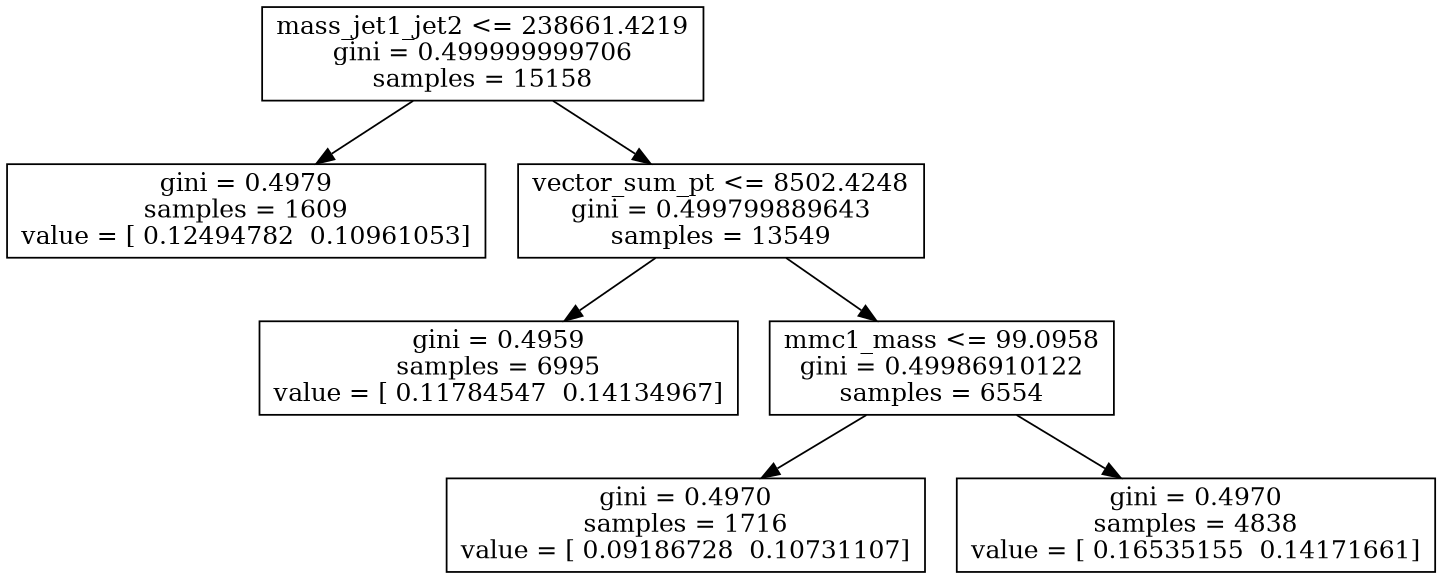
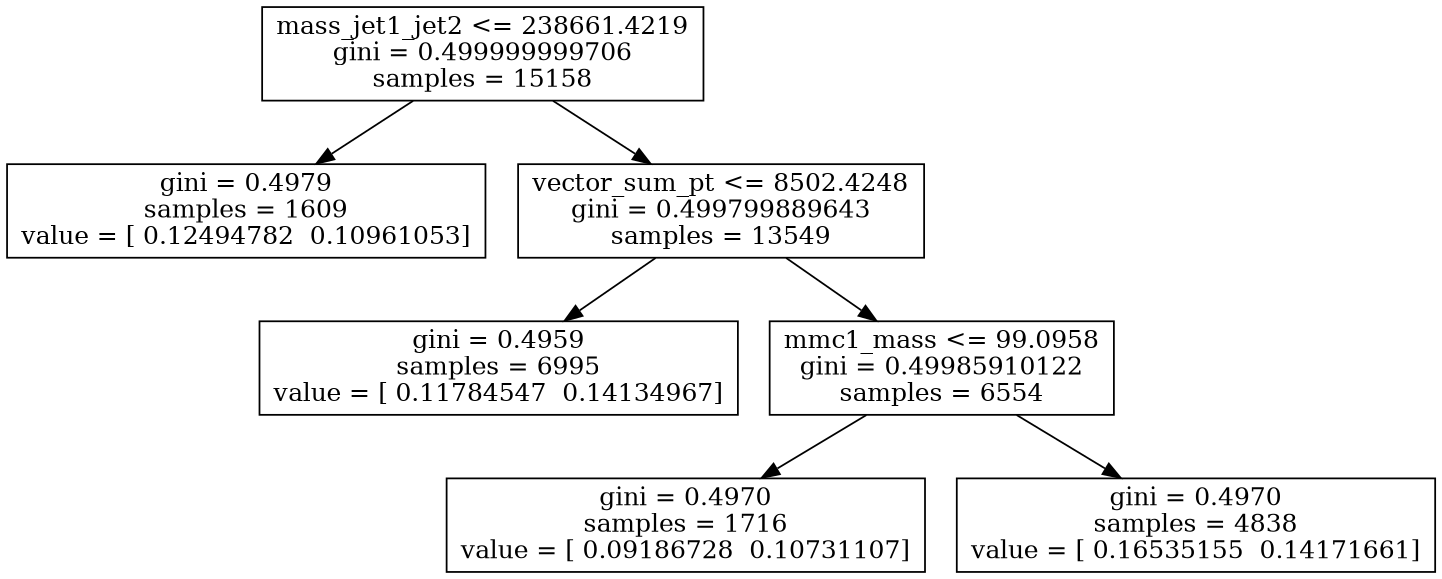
node "mmc1_mass <= 99.0958 gini = 0.49986910122 samples = 6554": label "mmc1_mass <= 99.0958 gini = 0.49986910122 samples = 6554" -> "mmc1_mass <= 99.0958 gini = 0.49985910122 samples = 6554"
